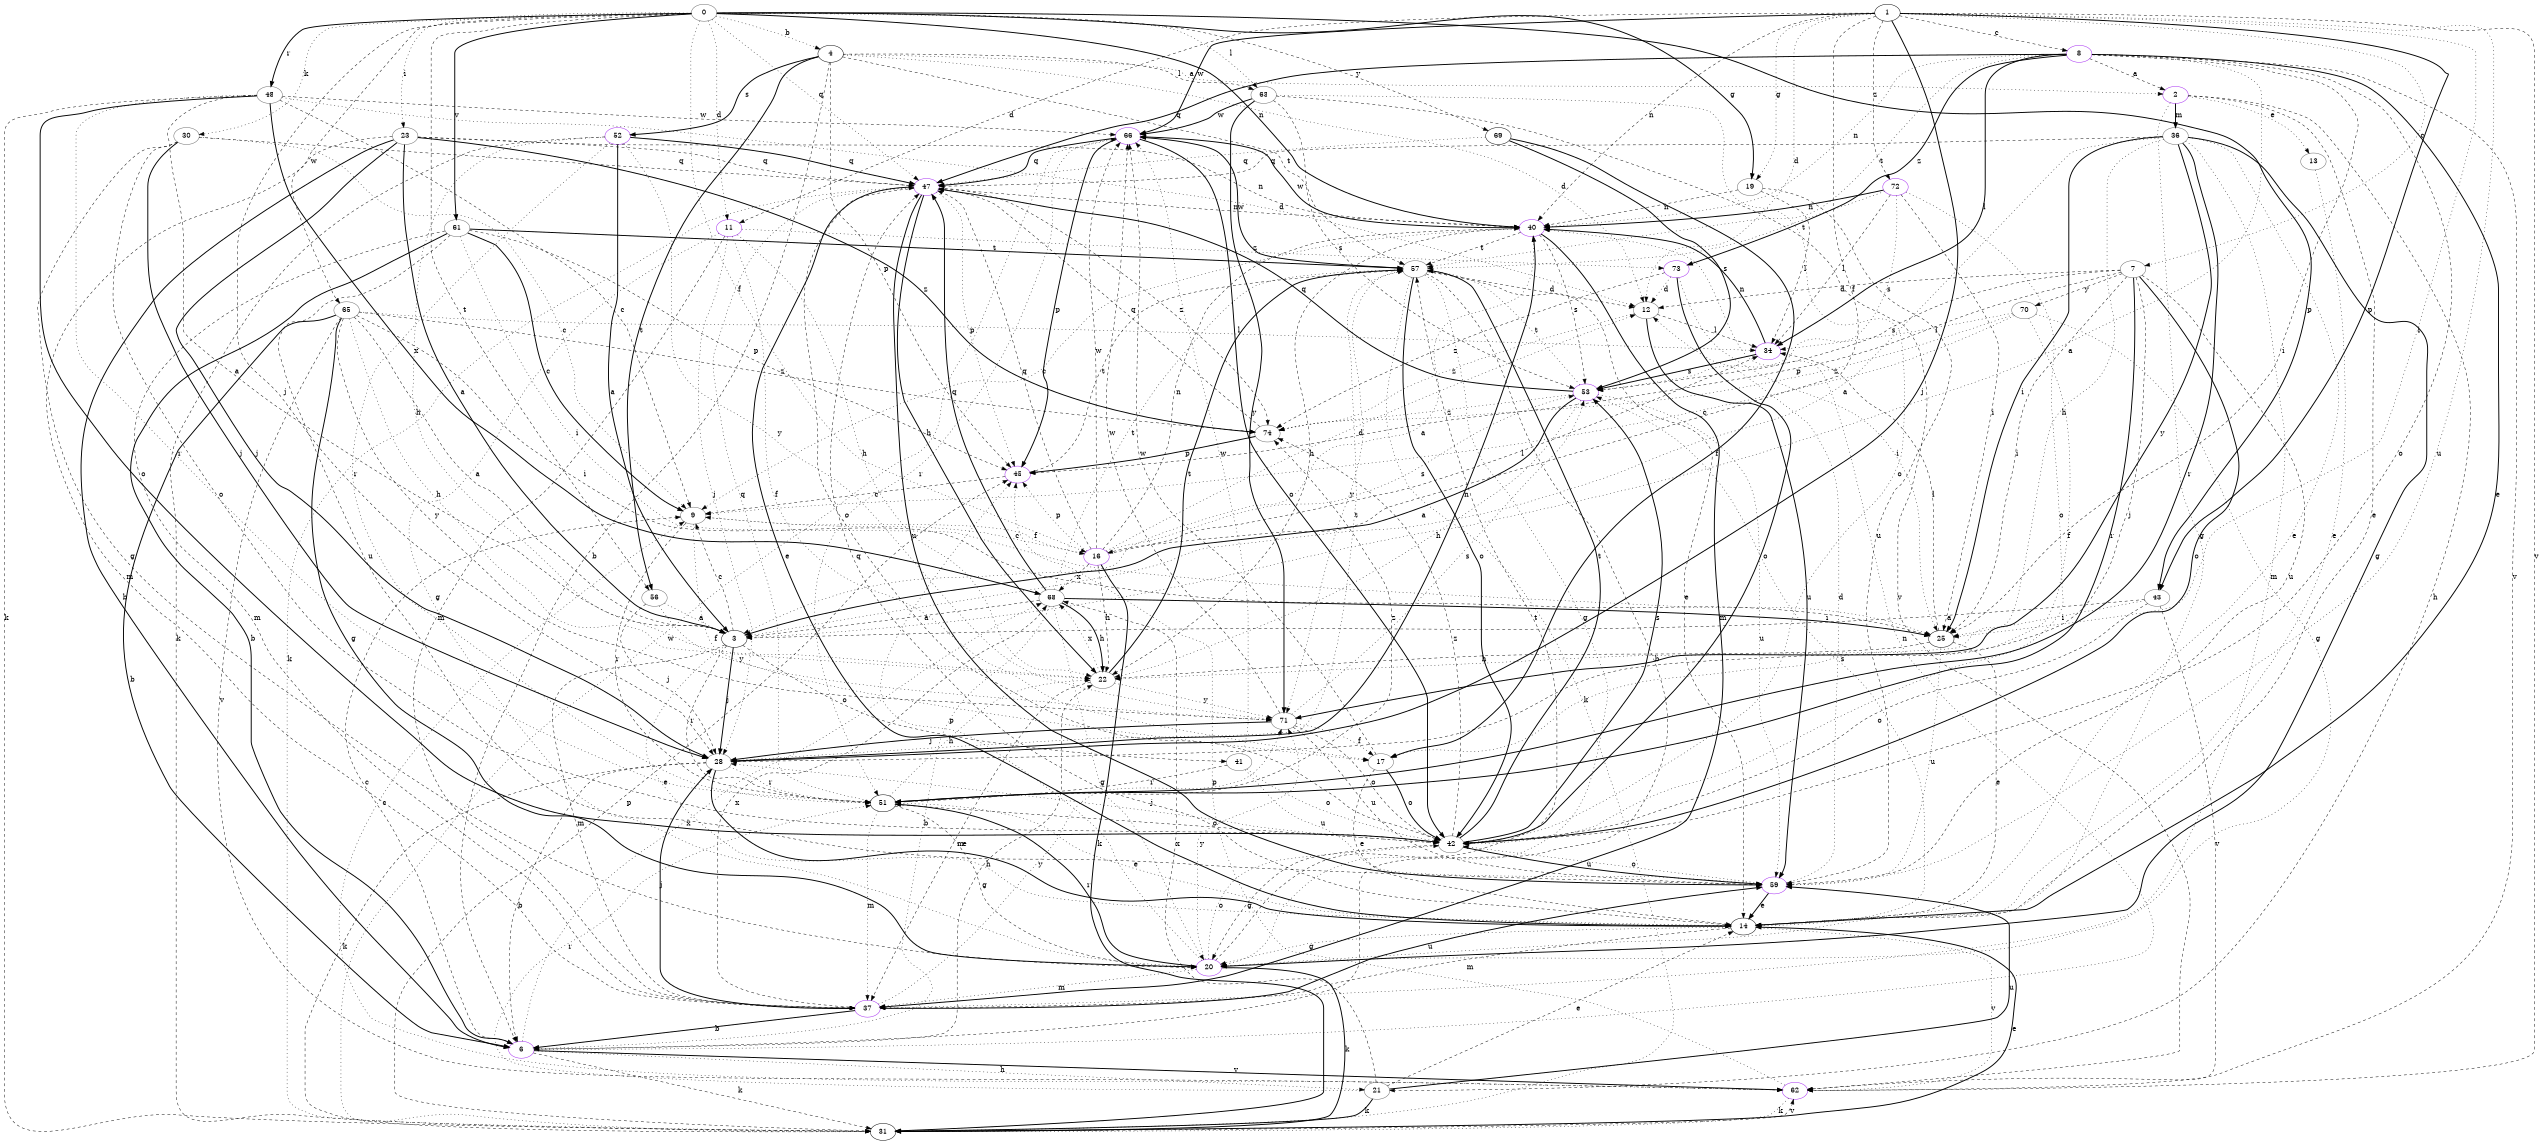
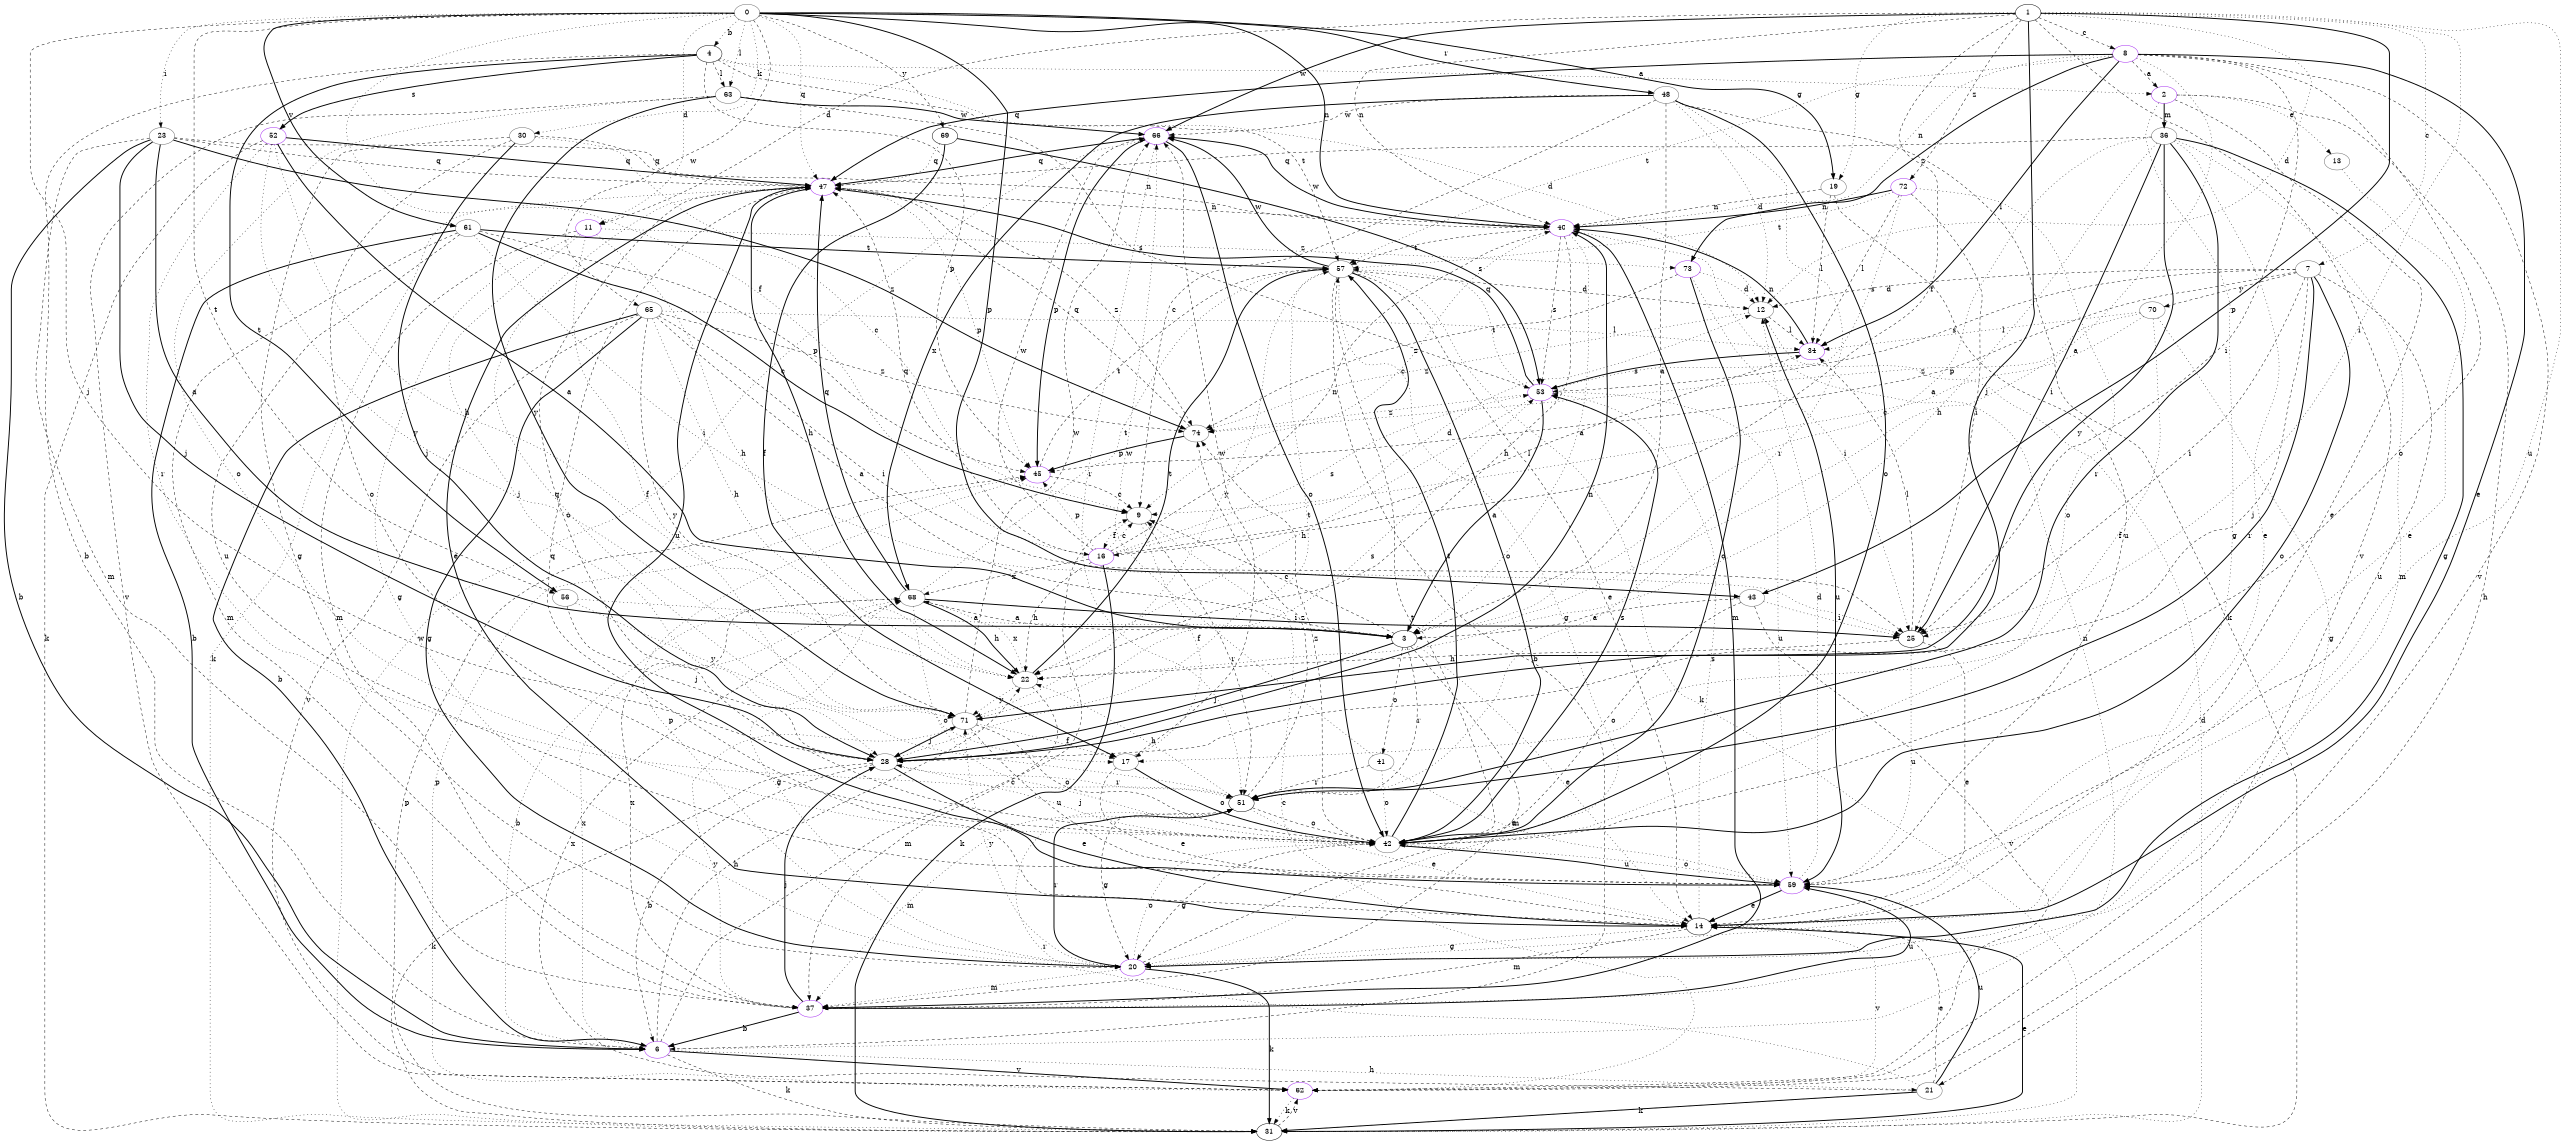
edge "68" -> "42": added, label "o"
edge "31" -> "12": added, label "d"
